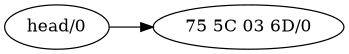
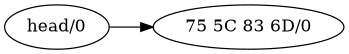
node "75 5C 03 6D/0": label "75 5C 03 6D/0" -> "75 5C 83 6D/0"
